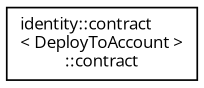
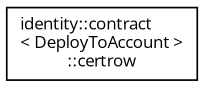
node "identity::contract < DeployToAccount > ::contract": label "identity::contract < DeployToAccount > ::contract" -> "identity::contract < DeployToAccount > ::certrow"
